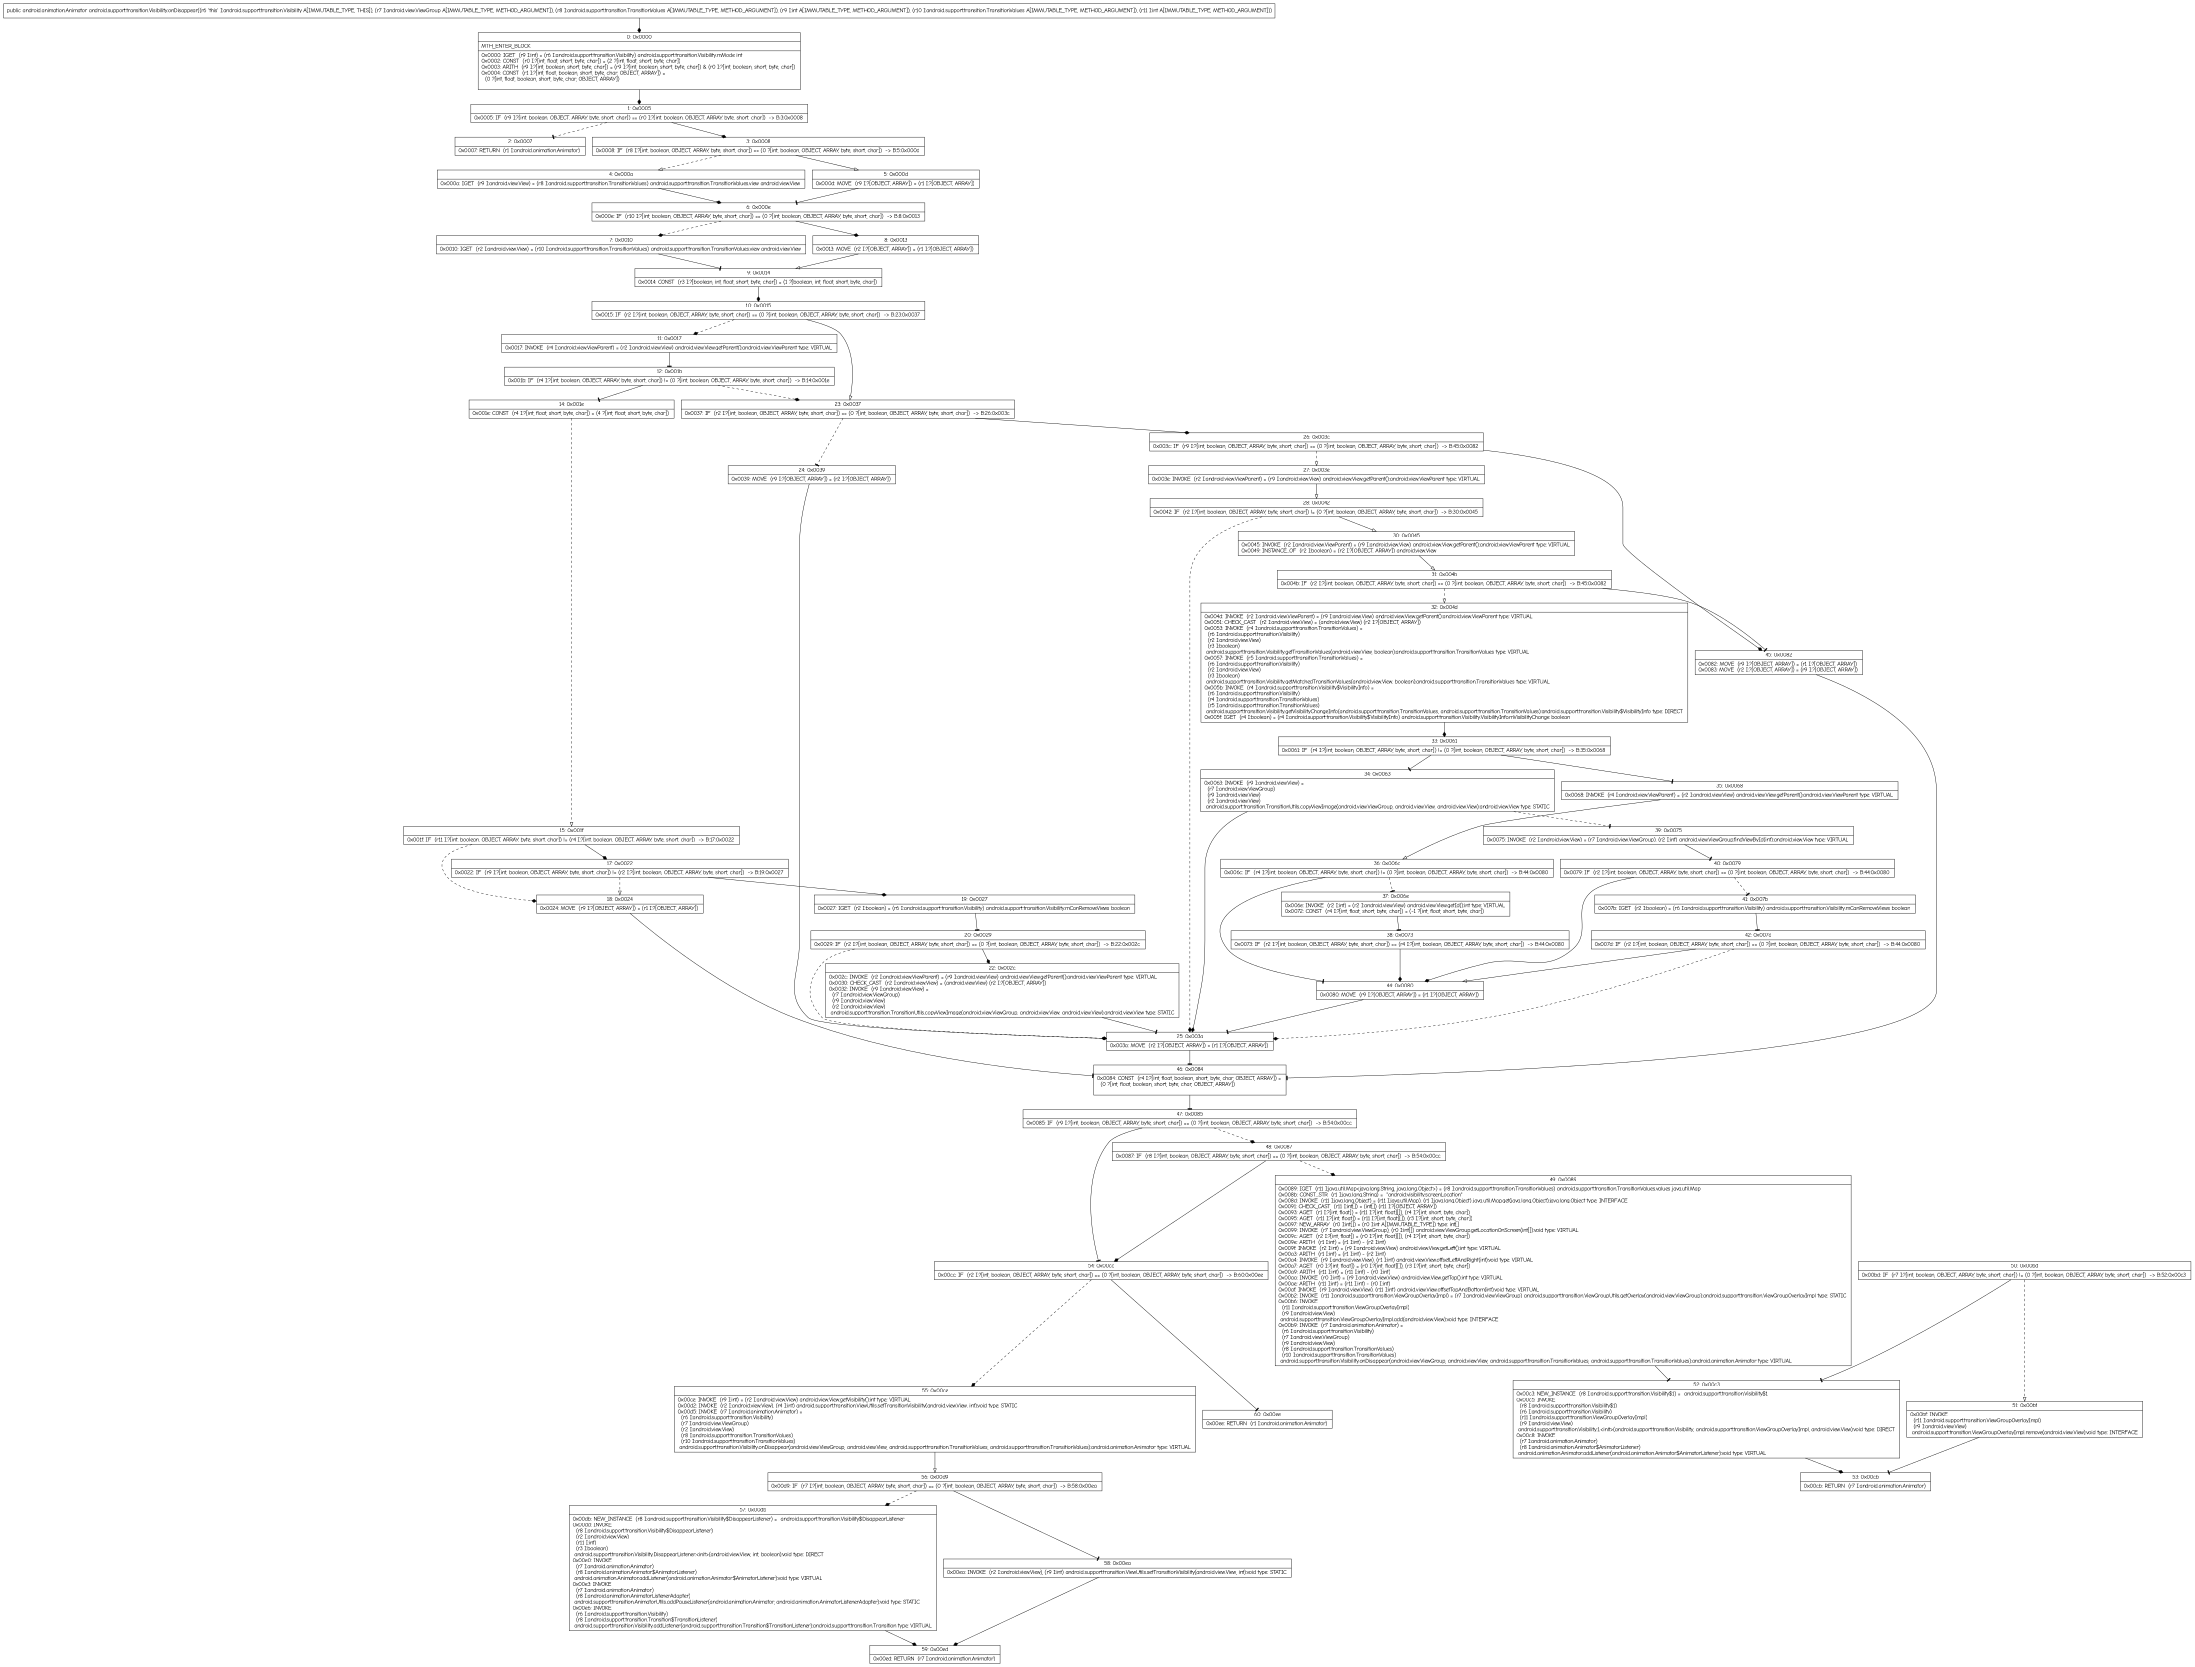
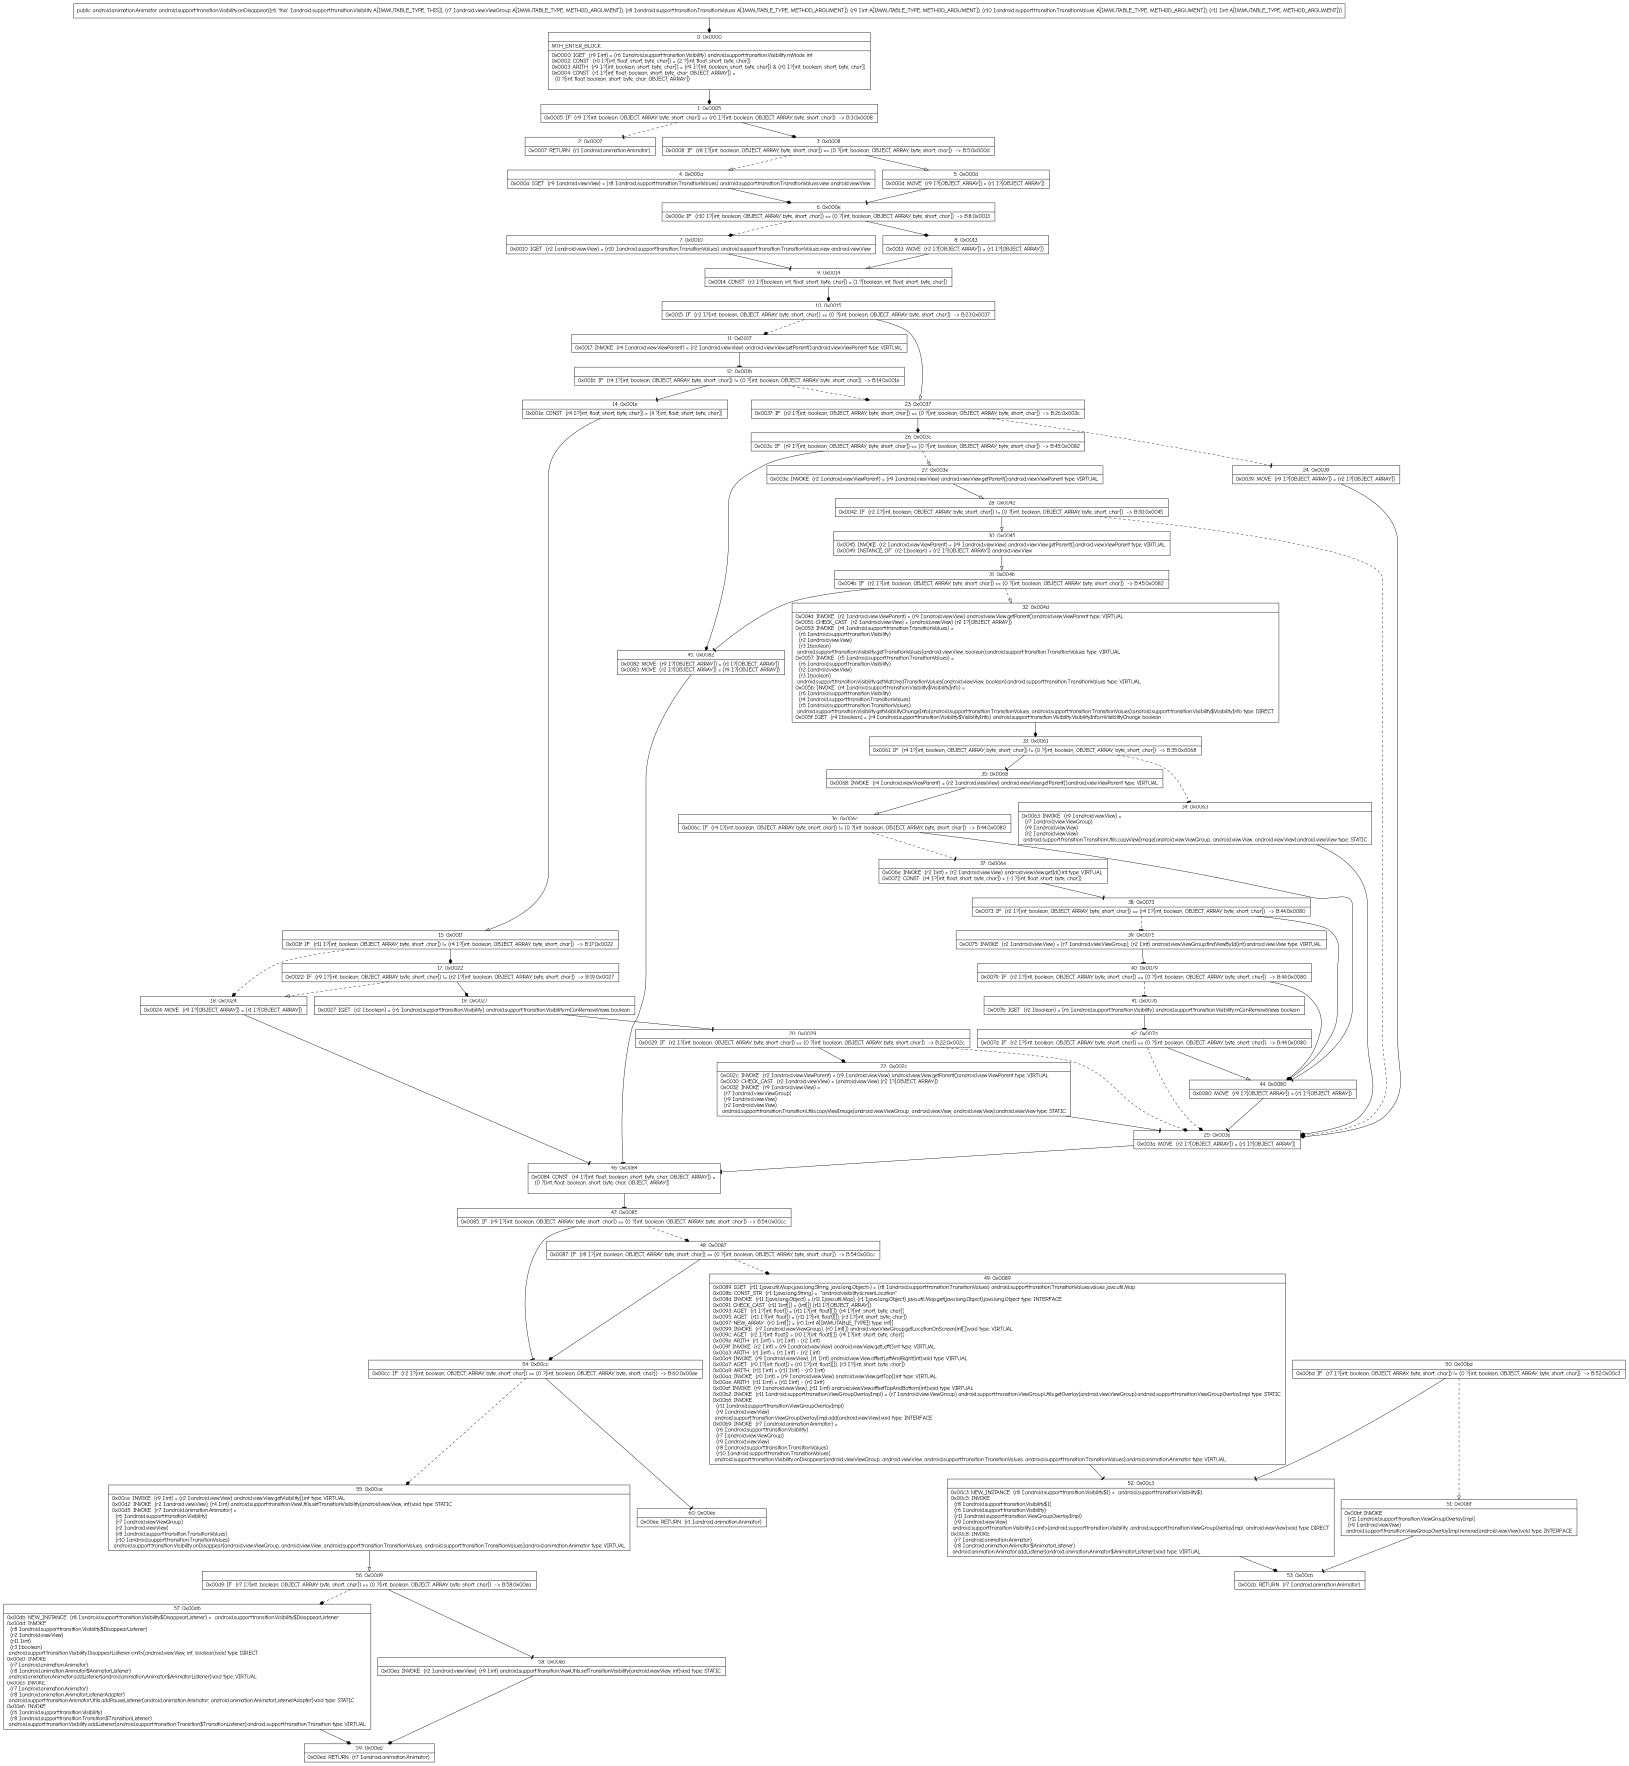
edge "14: 0x001e" -> "15: 0x001f": style dashed -> solid
edge "33: 0x0061" -> "34: 0x0063": style solid -> dashed
edge "34: 0x0063" -> "39: 0x0075": now "38: 0x0073" -> "39: 0x0075"
